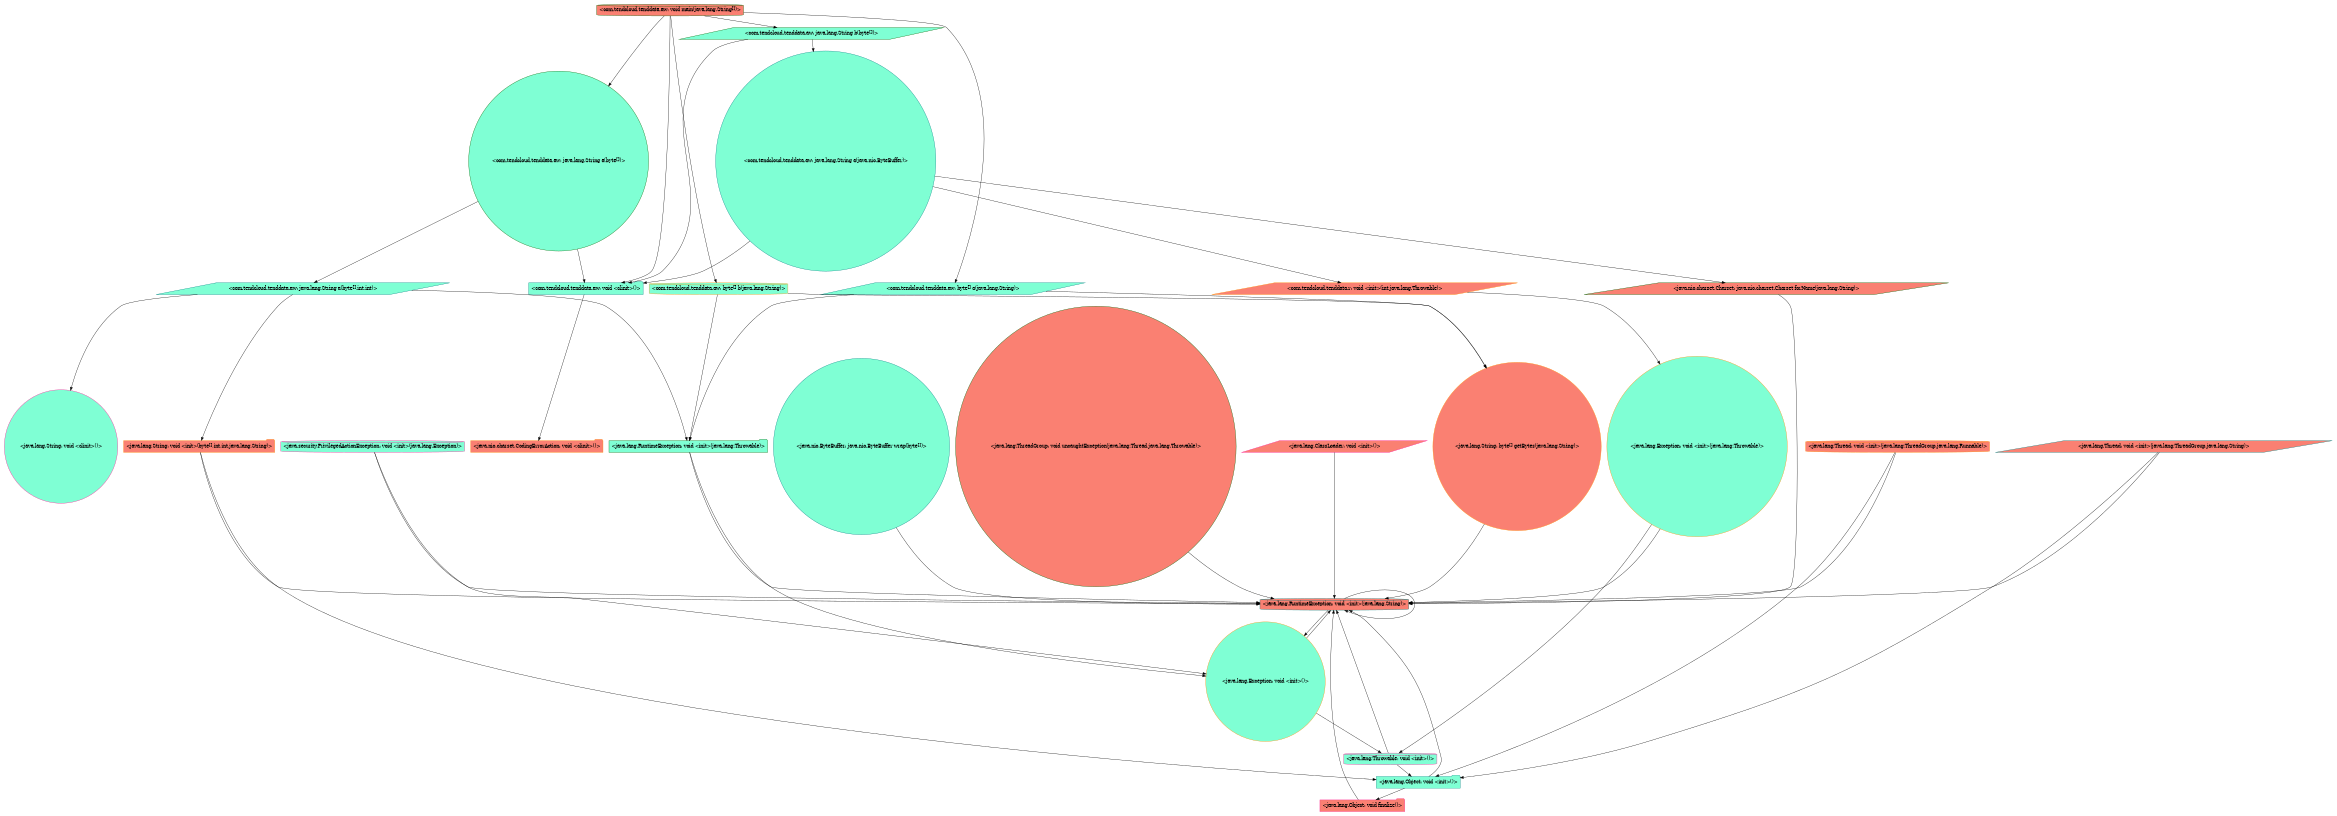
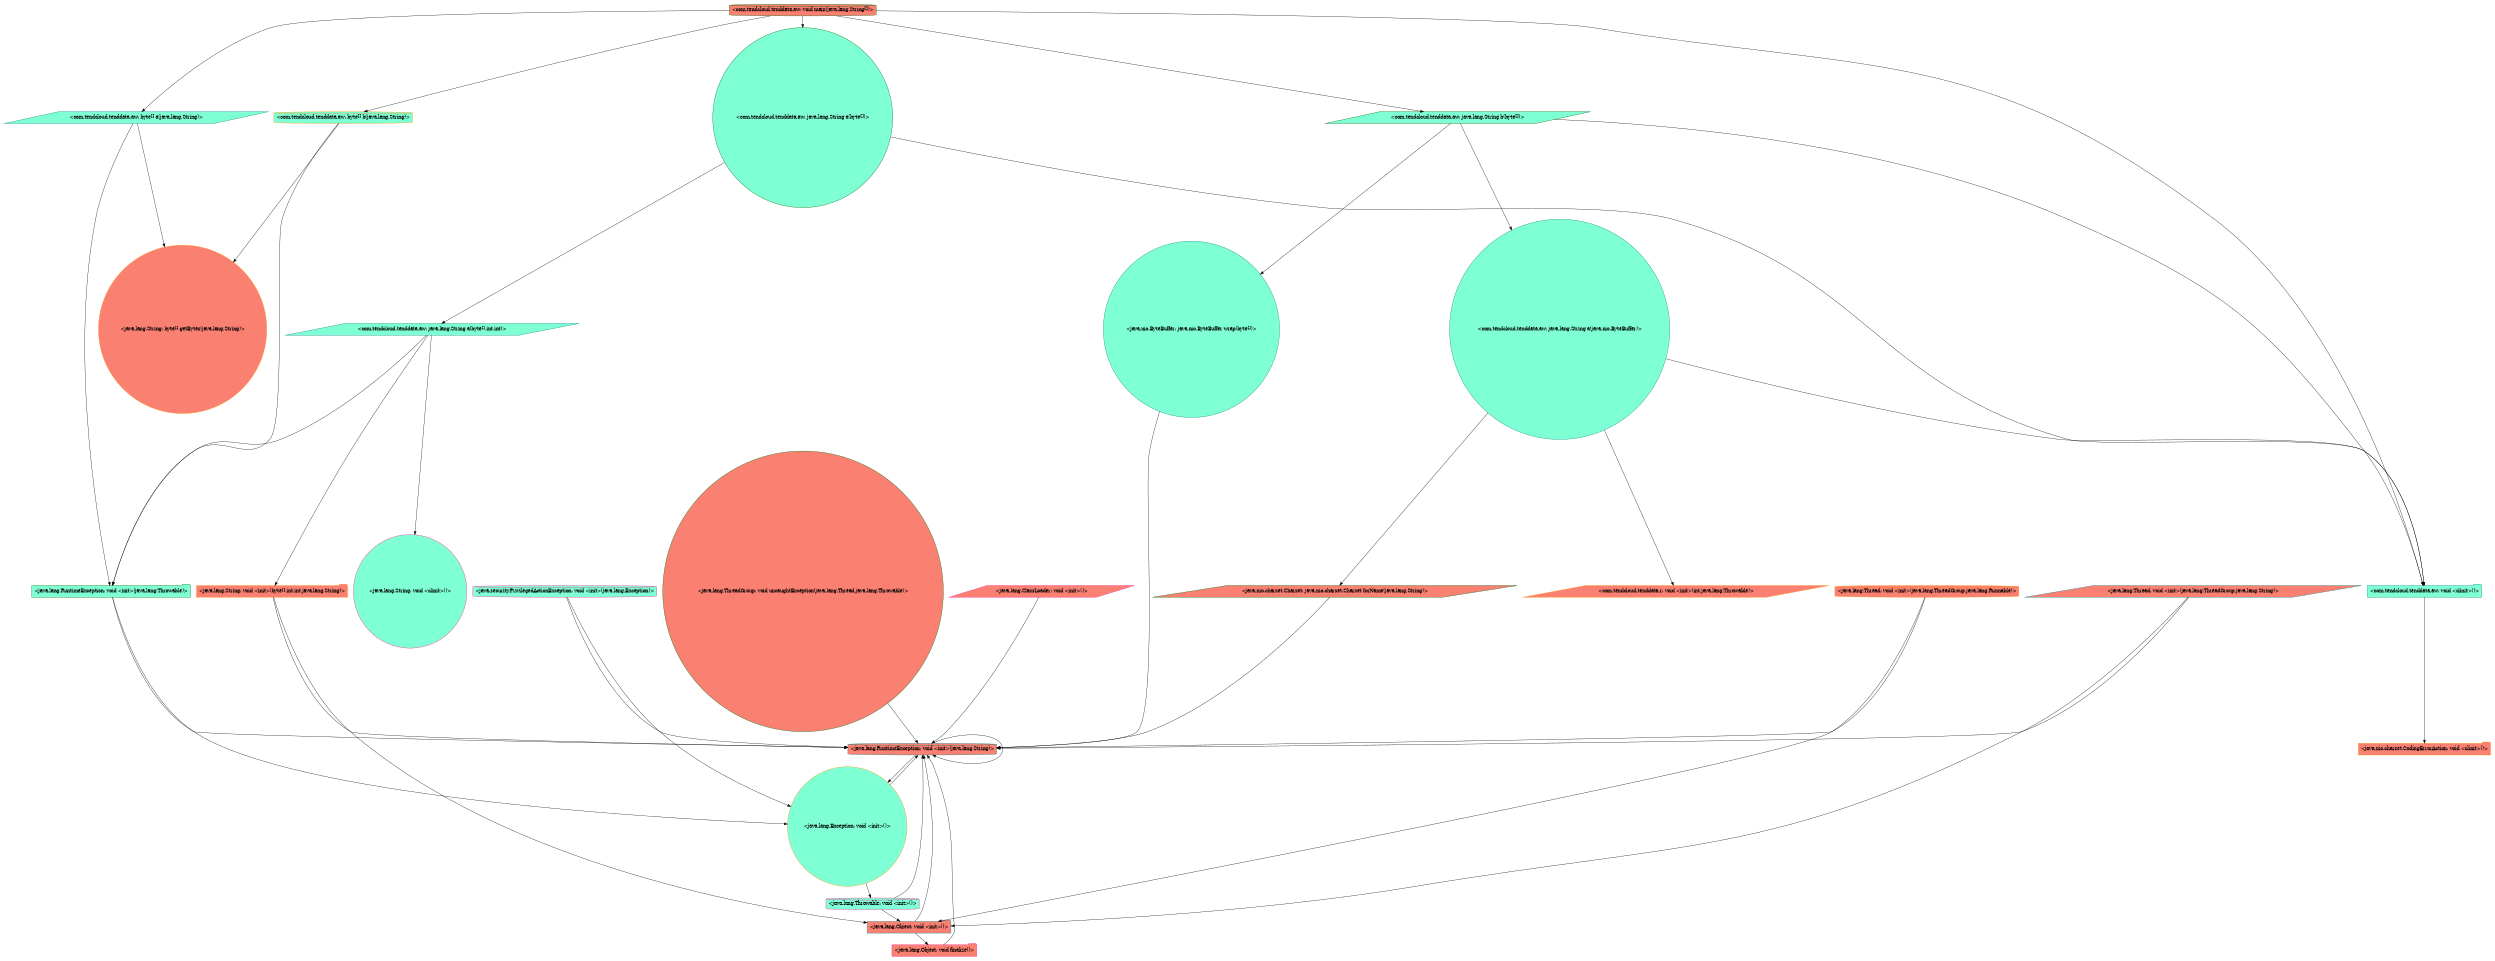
edge "<com.tendcloud.tenddata.aw: java.lang.String b(byte[])>" -> "<java.nio.ByteBuffer: java.nio.ByteBuffer wrap(byte[])>": added
node "<java.lang.Exception: void <init>(java.lang.Throwable)>": removed
edge "<java.lang.String: byte[] getBytes(java.lang.String)>" -> "<java.lang.RuntimeException: void <init>(java.lang.String)>": removed
node "<java.lang.Object: void <init>()>": fillcolor aquamarine -> salmon
